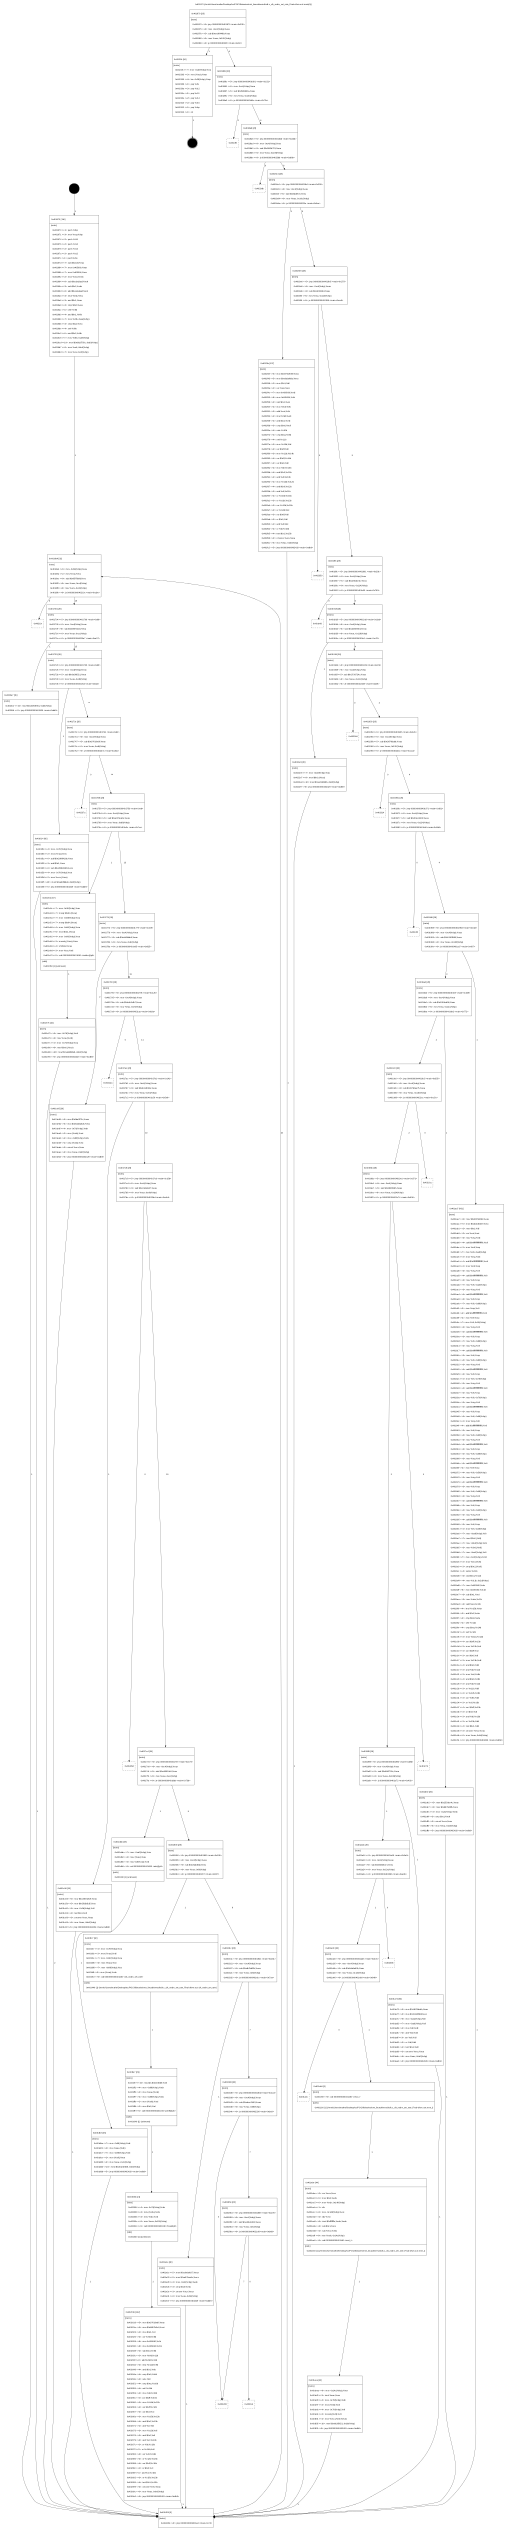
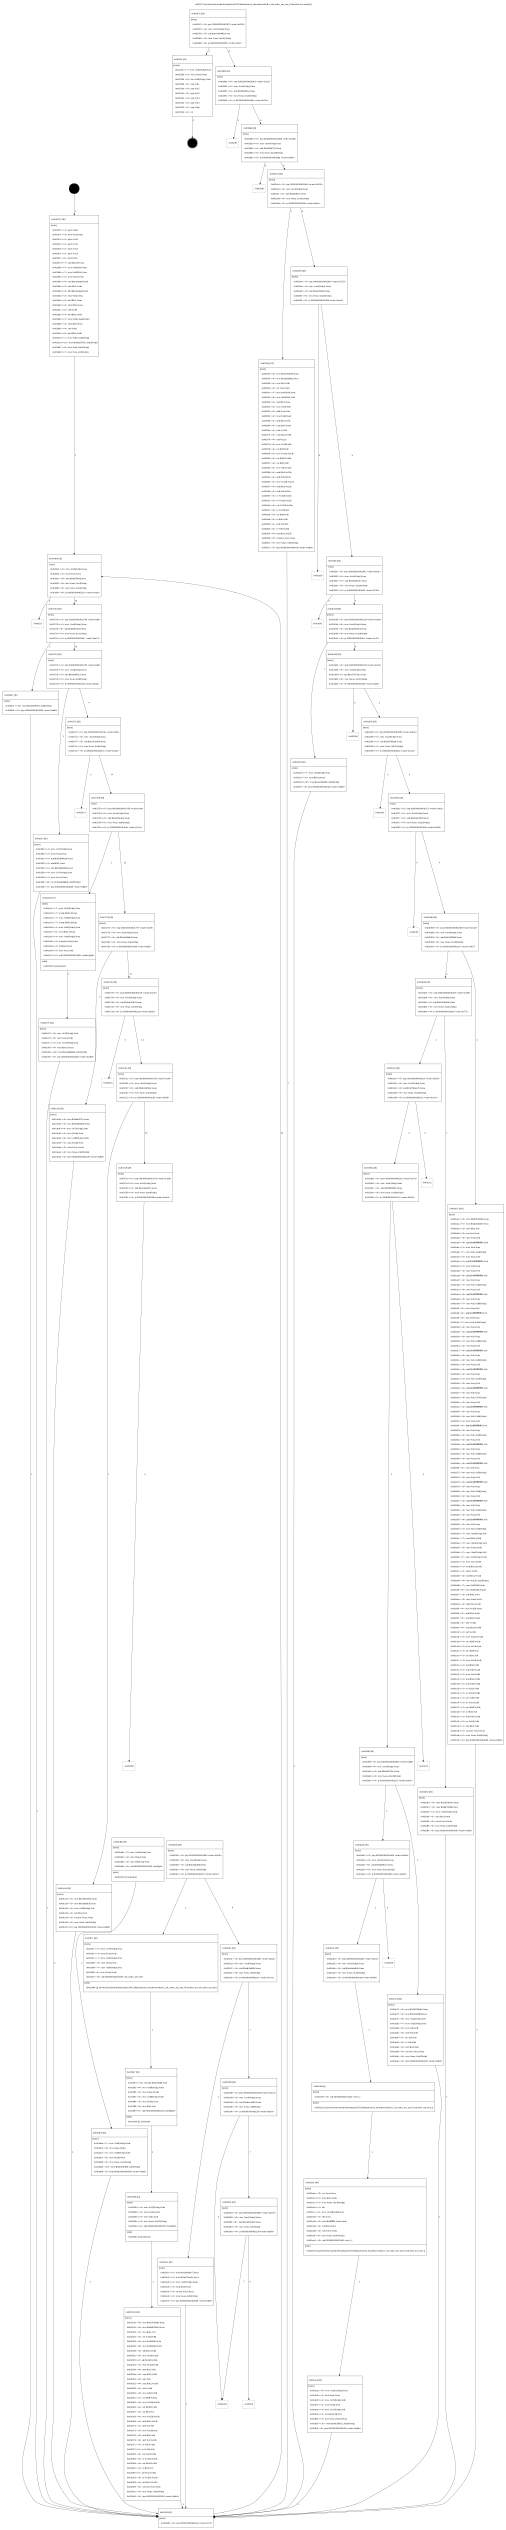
node "0x4017e4 [28]": removed
node "0x401a4c": removed
